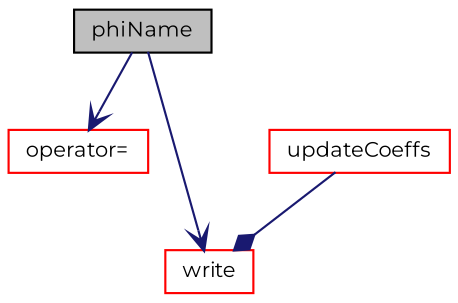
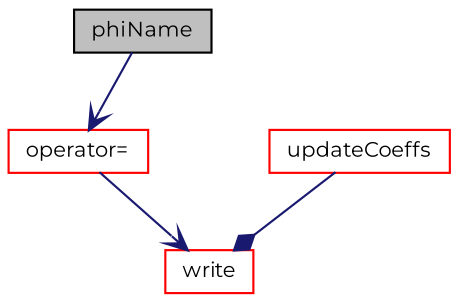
edge "phiName" -> "write": now "operator=" -> "write"
